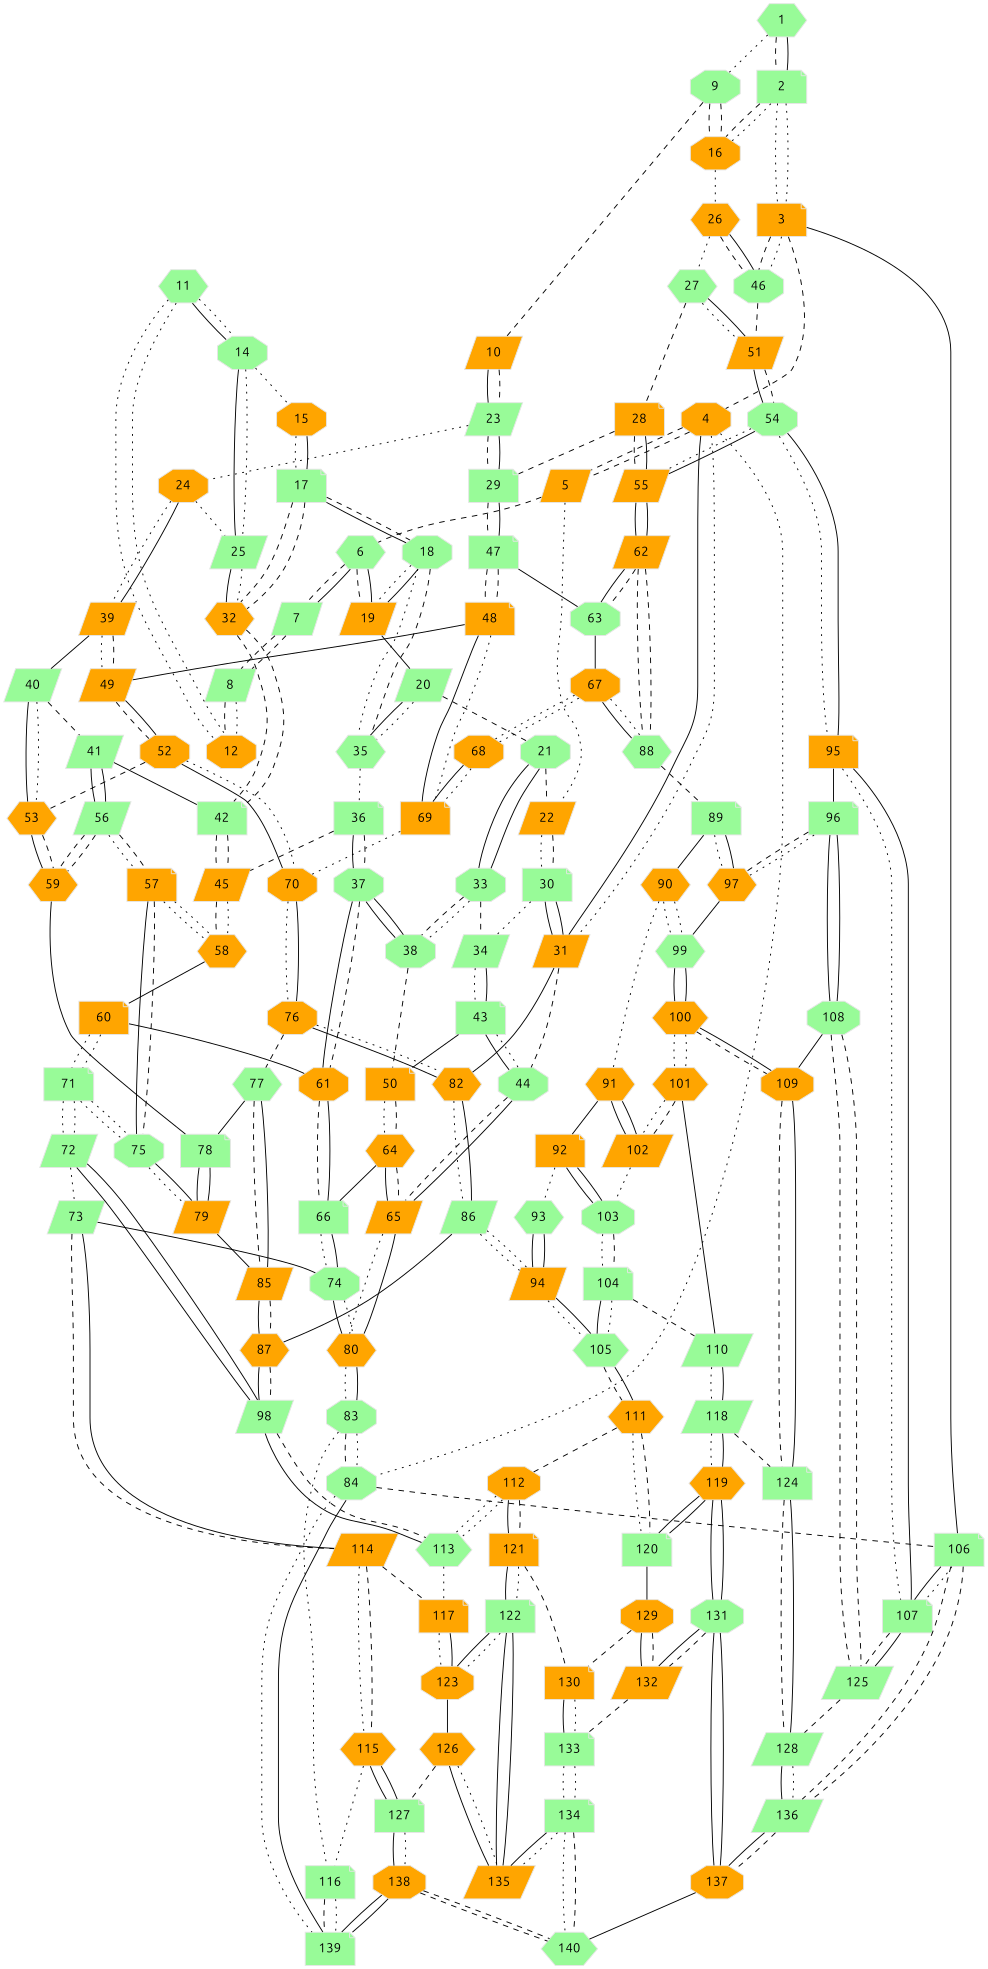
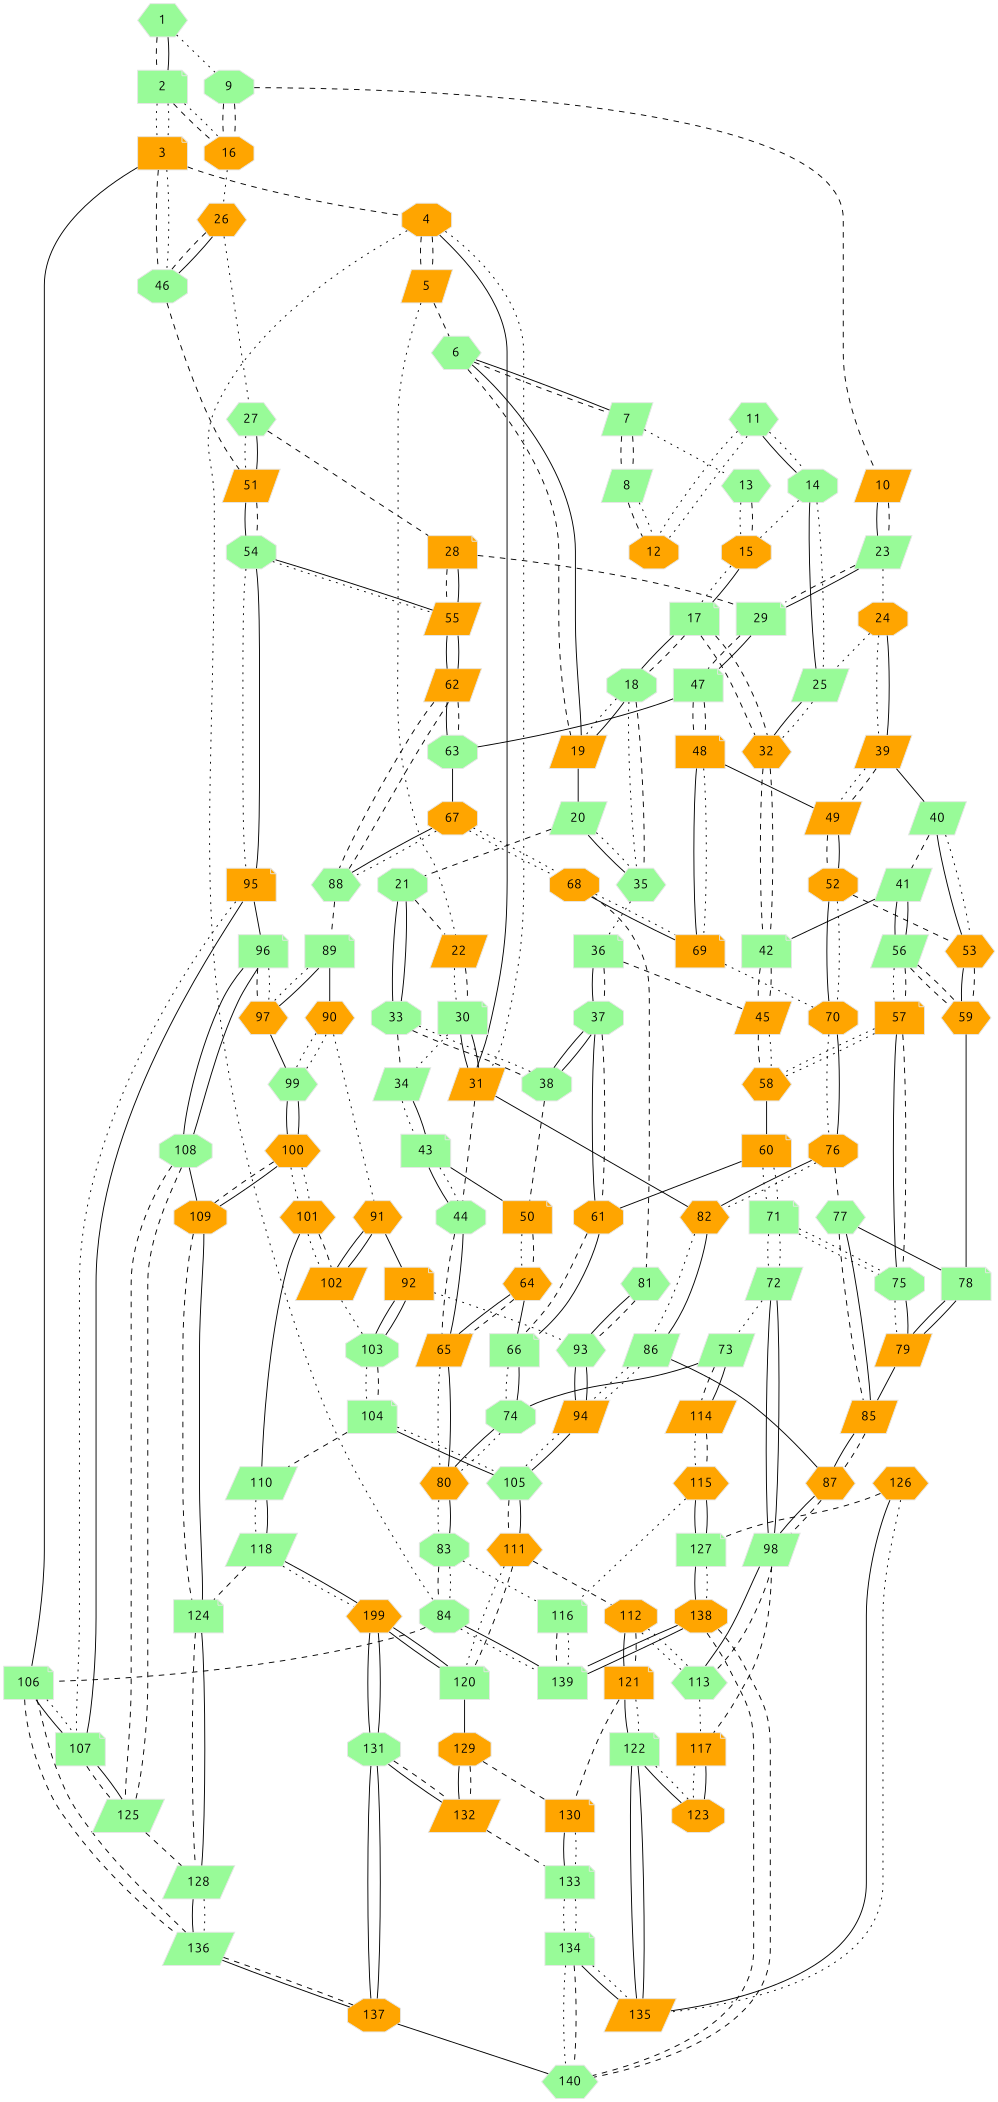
node "13": added
node "81": added
node "119": label "119" -> "199"
edge "114" -- "117": now "98" -- "117"
edge "123" -- "126": removed
